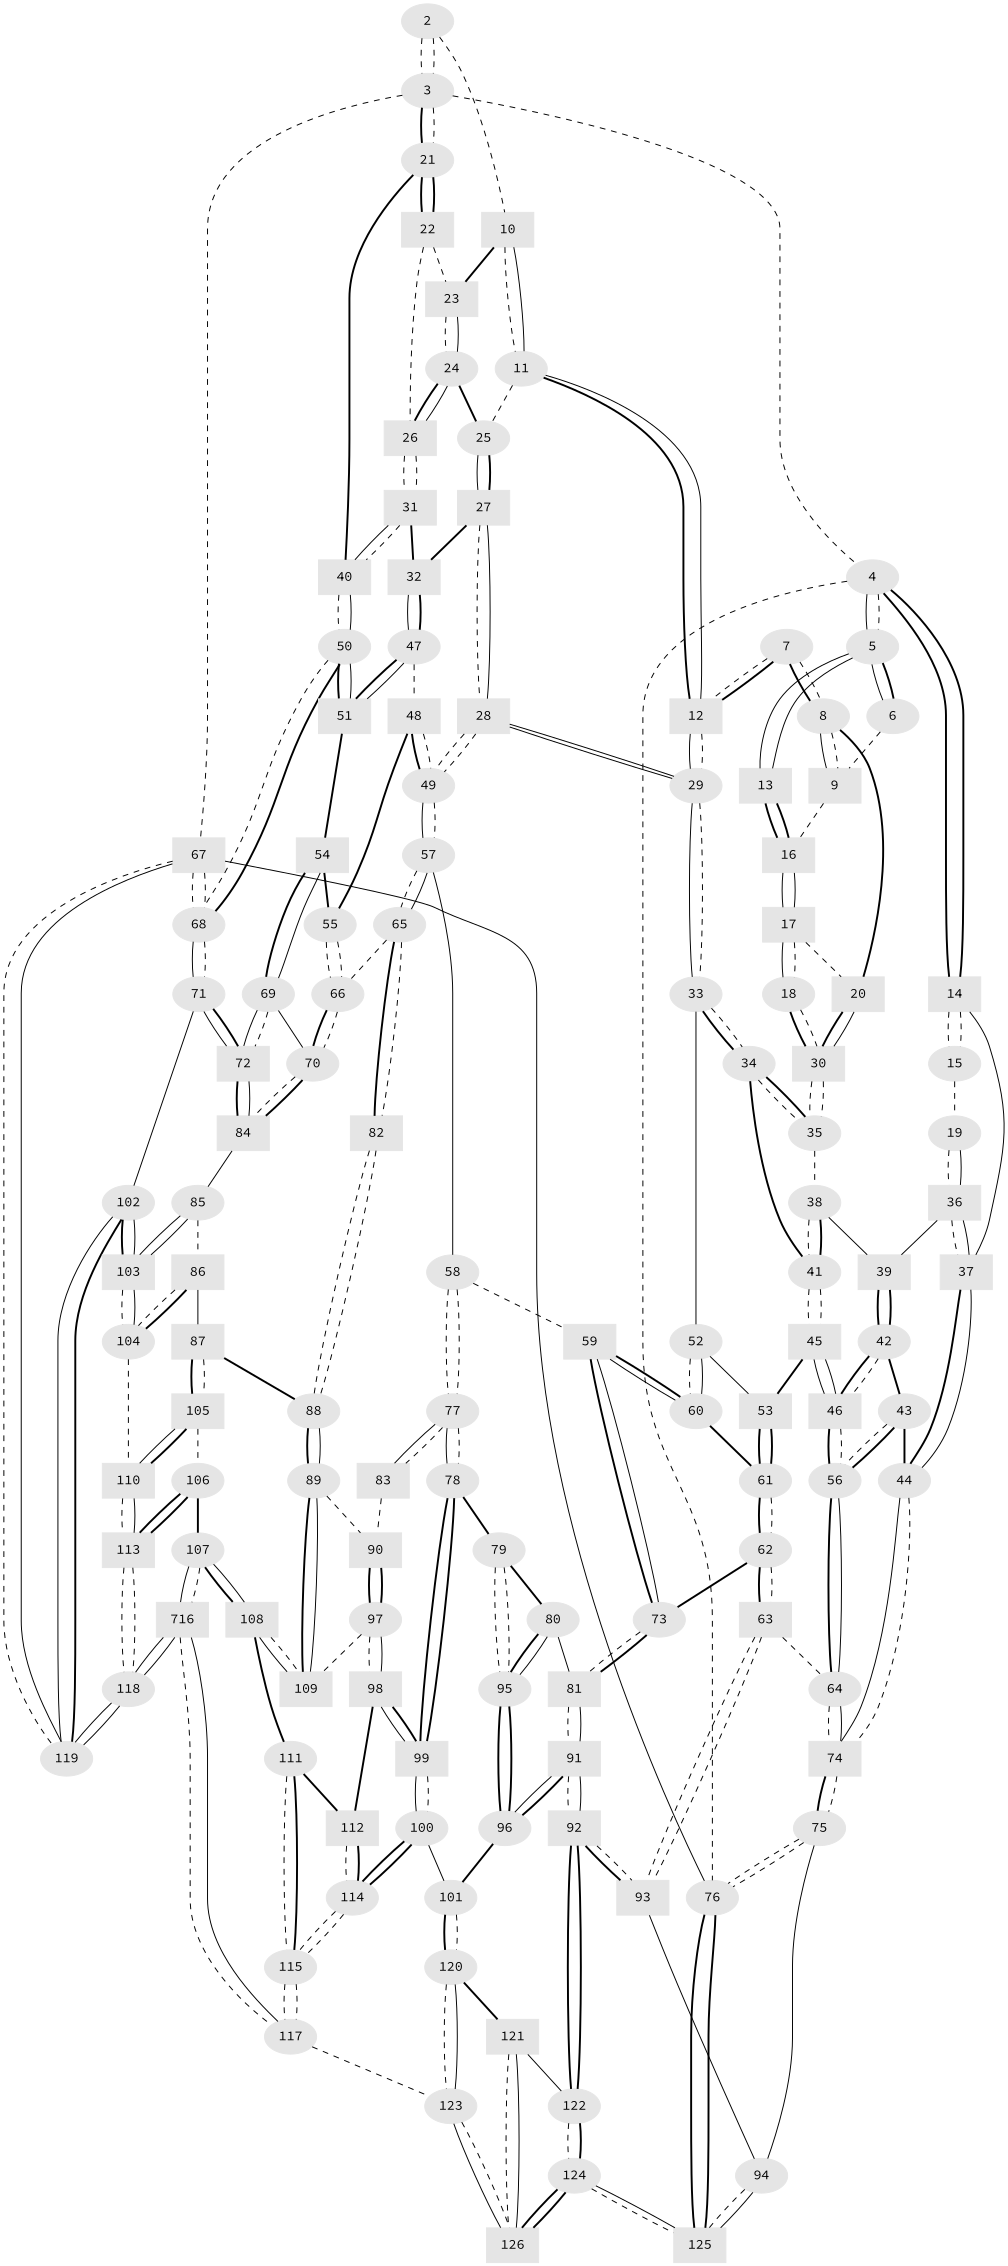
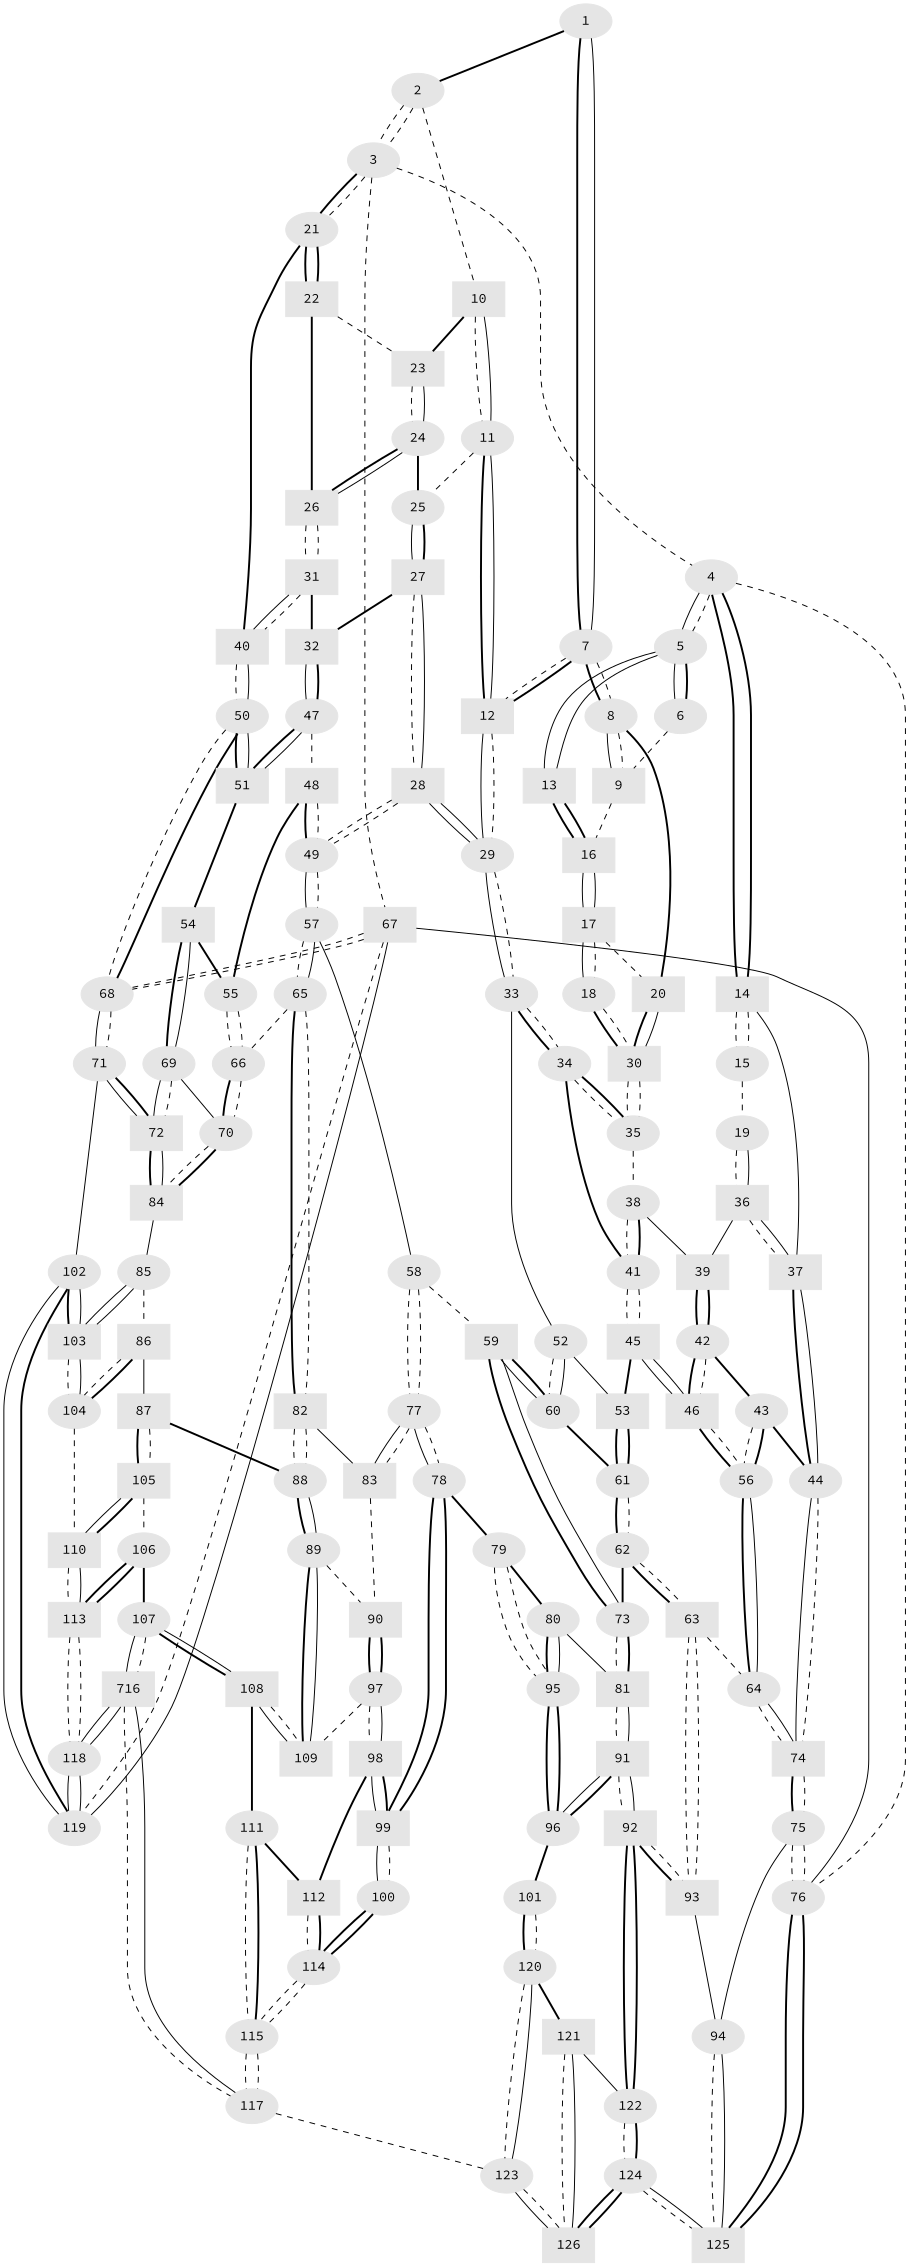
node "1": added
edge "22" -- "26": style dashed -> bold
edge "82" -- "83": added
edge "100" -- "101": removed
